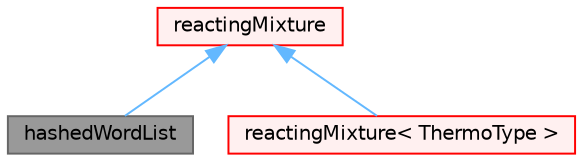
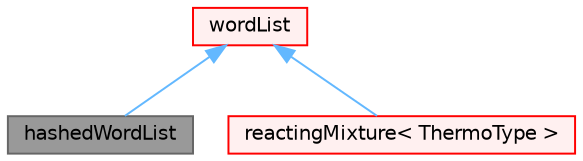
node "reactingMixture": label "reactingMixture" -> "wordList"
